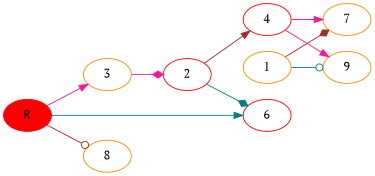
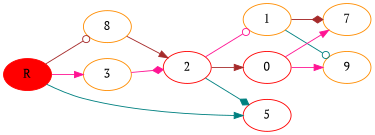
node "4": label "4" -> "0"
edge "8" -> "2": added
edge "2" -> "1": added
node "6": label "6" -> "5"
